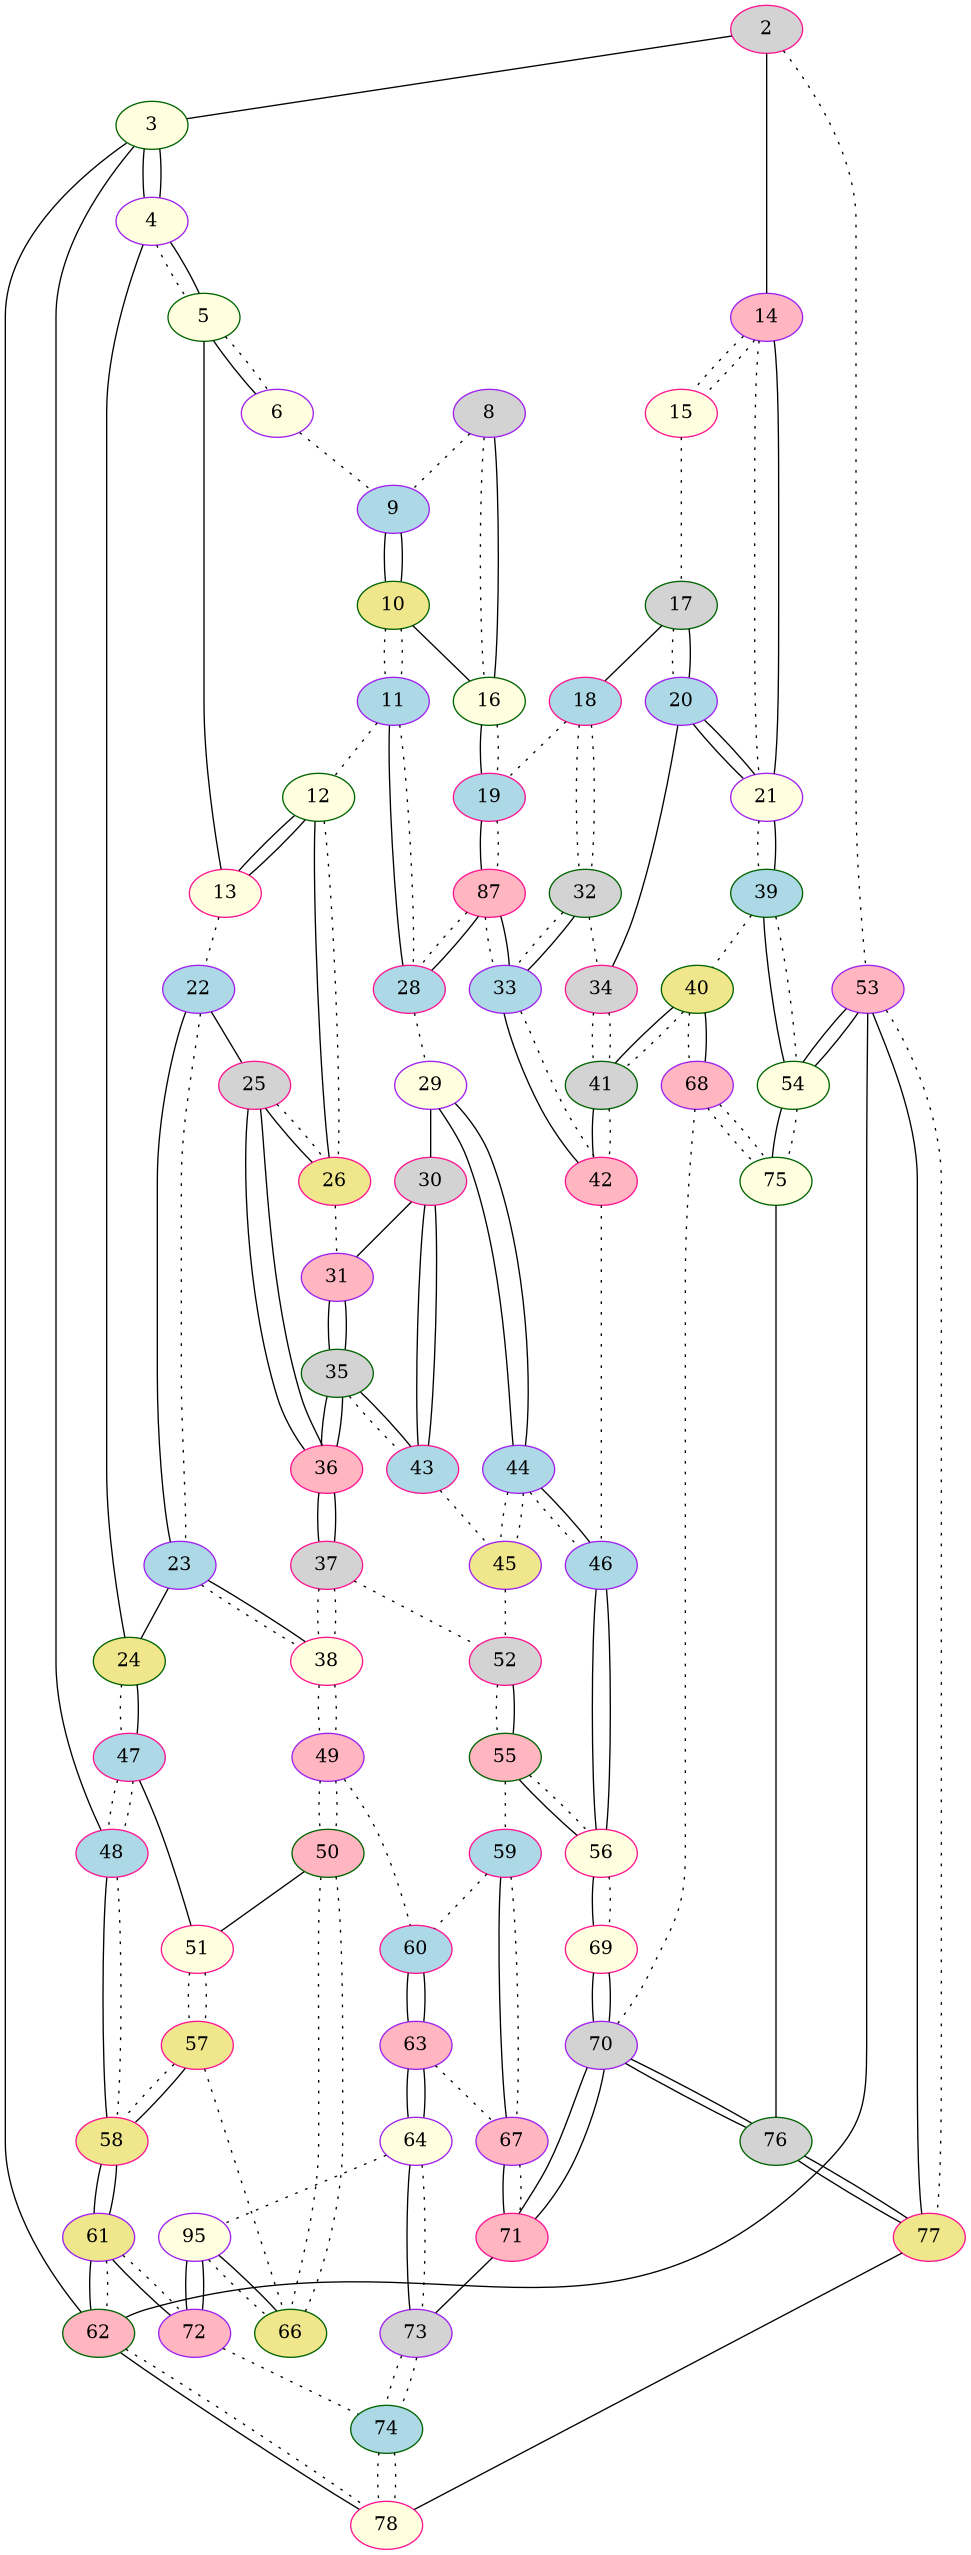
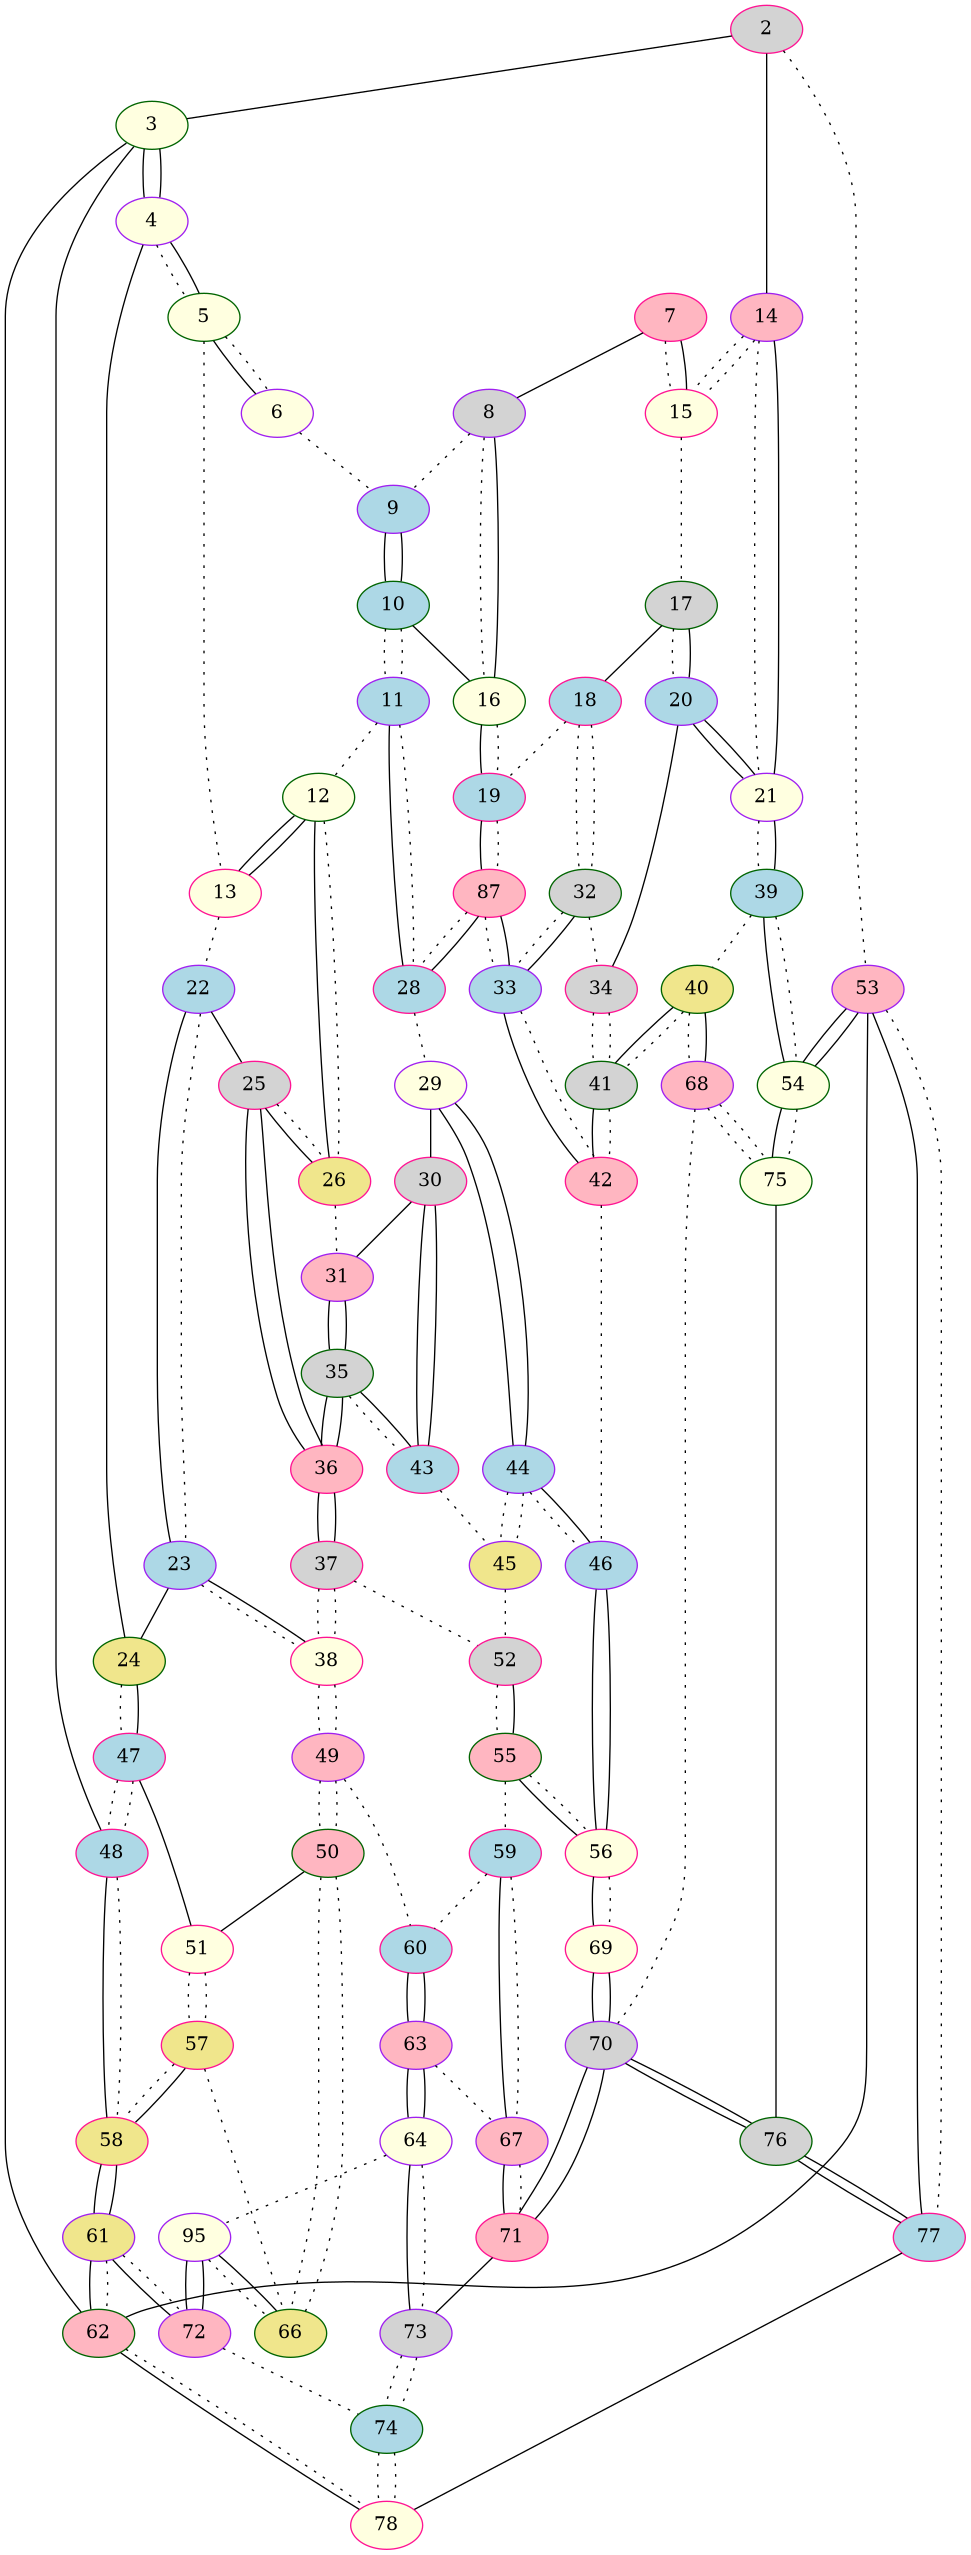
node "7": added
node "10": fillcolor khaki -> lightblue
edge "5" -- "13": style solid -> dotted
node "77": fillcolor khaki -> lightblue
